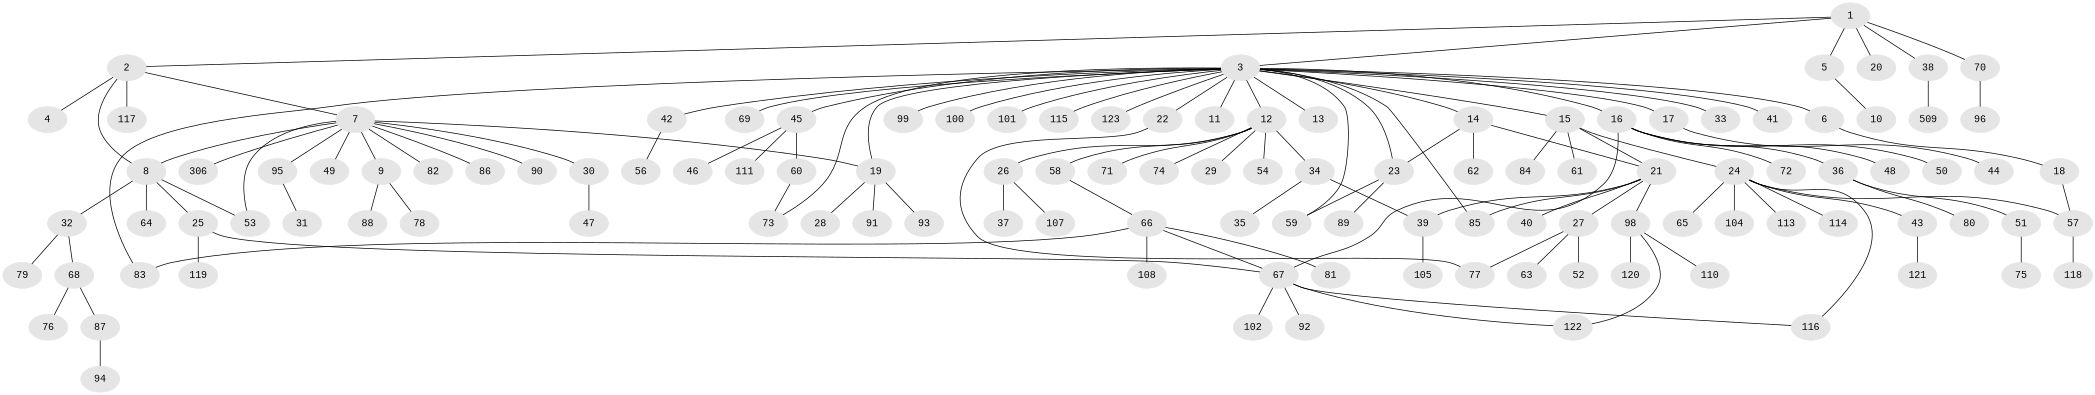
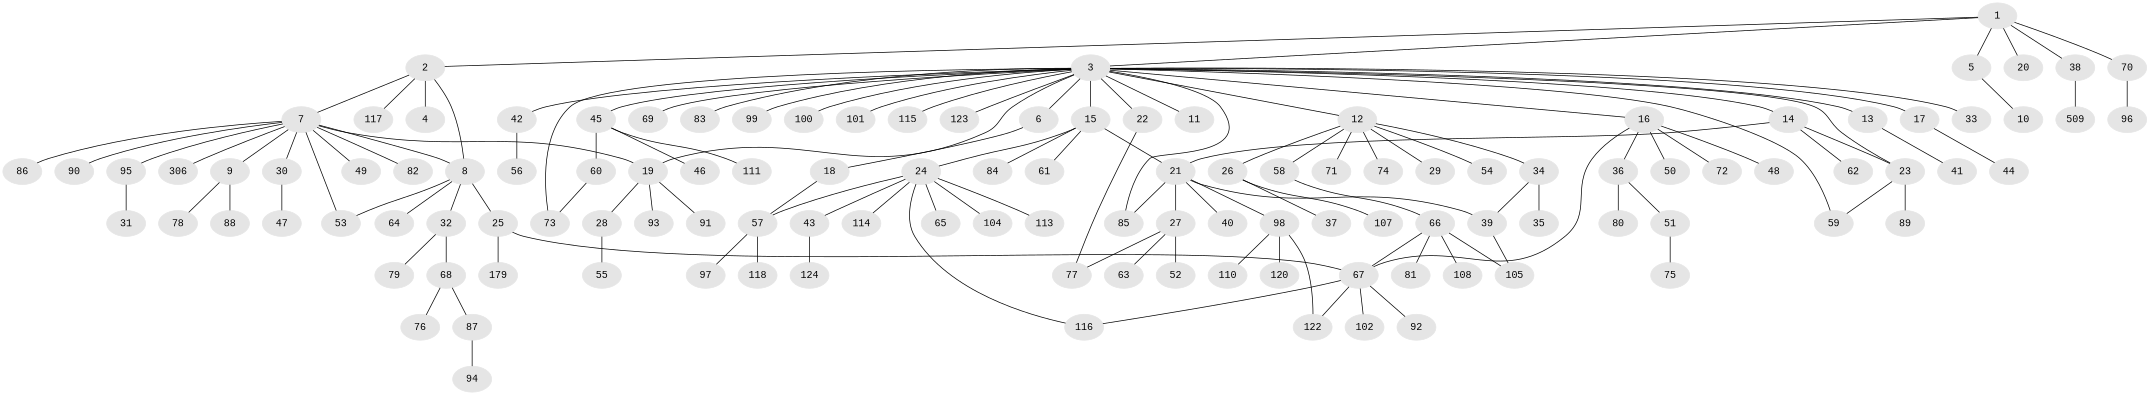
edge "3" -- "41": now "13" -- "41"
edge "66" -- "83": now "66" -- "105"
node "119": label "119" -> "179"
node "55": added
node "97": added
node "121": label "121" -> "124"
